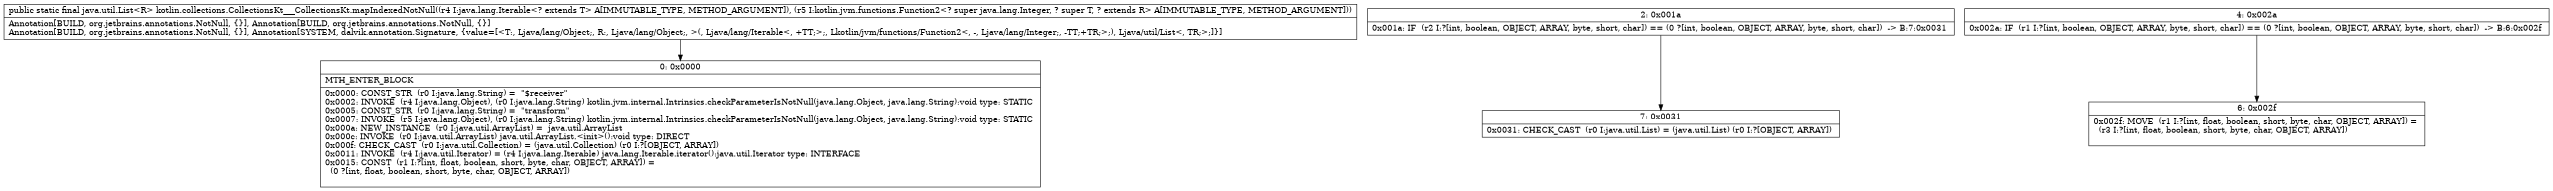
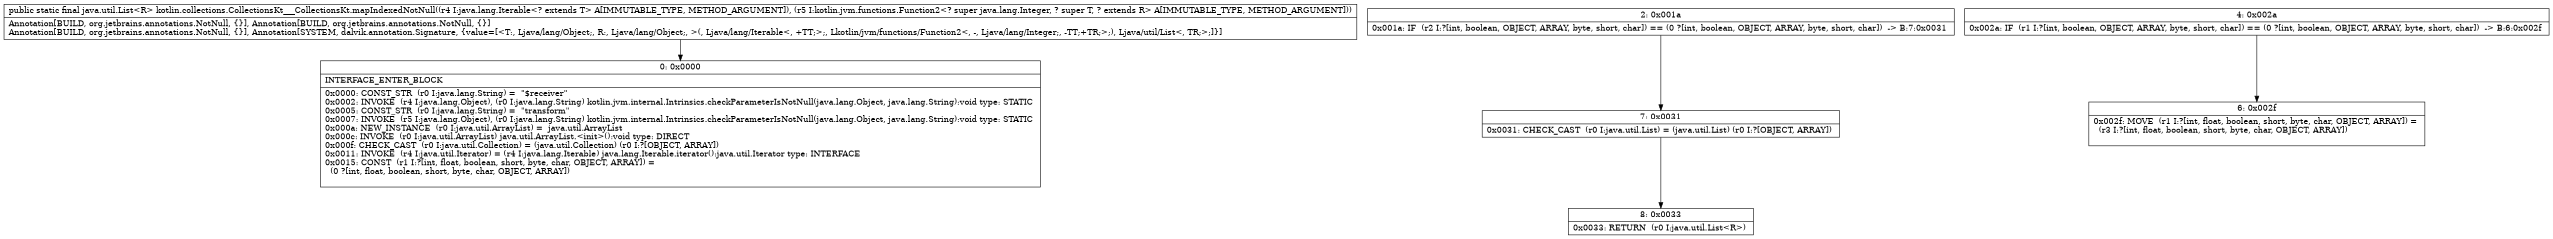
node "0: 0x0000": text "MTH_ENTER_BLOCK" -> "INTERFACE_ENTER_BLOCK"
node "8: 0x0033": added
